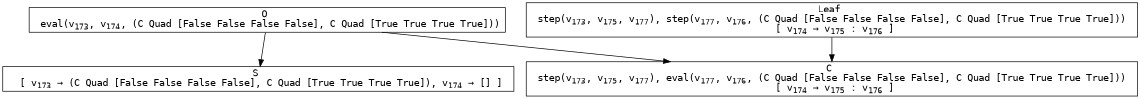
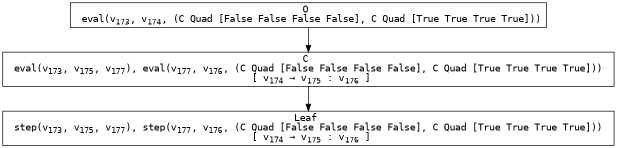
edge "Leaf" -> "C": reversed
node "C": text "step(v" -> "eval(v"
node "S": removed
